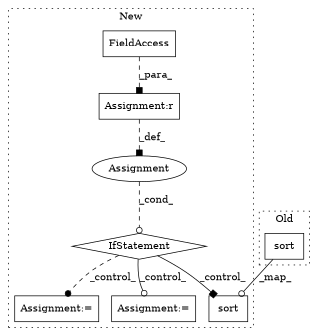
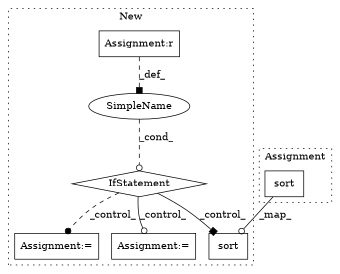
node "FieldAccess": removed
node "Assignment": label "Assignment" -> "SimpleName"
cluster "Old": label "Old" -> "Assignment"
